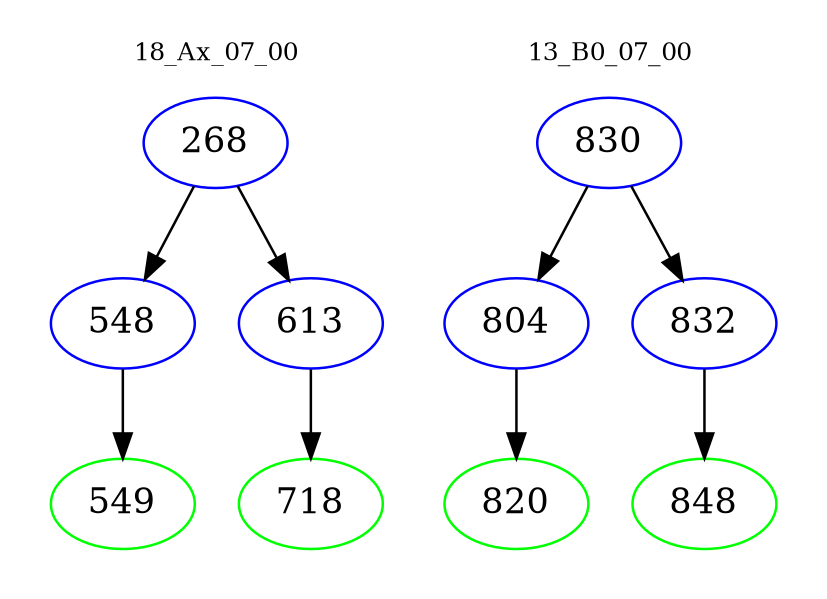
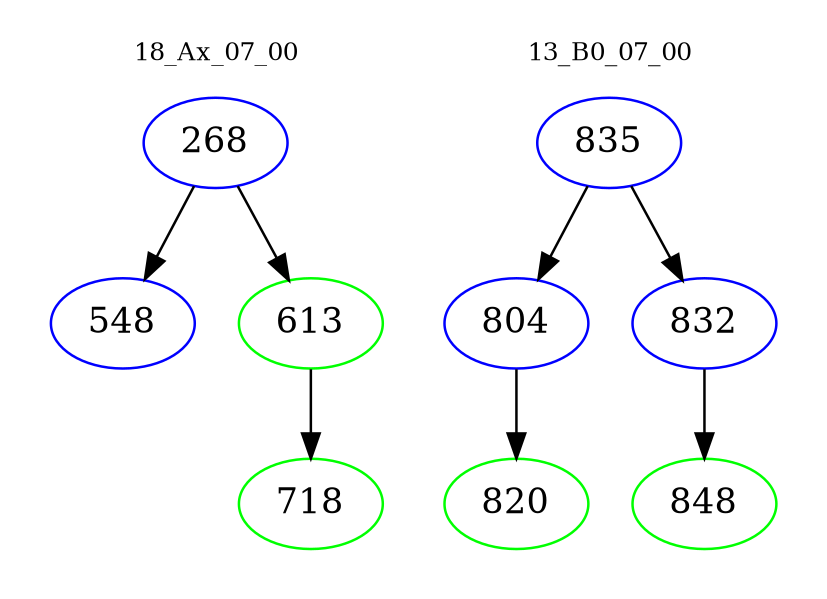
node "830": label "830" -> "835"
node "613": color blue -> green
node "549": removed
